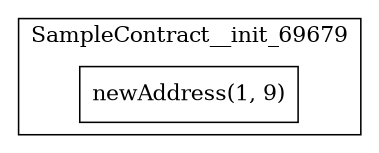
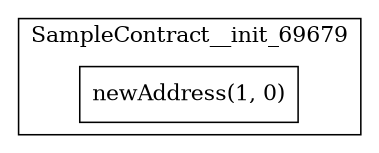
node "newAddress(1, 9)": label "newAddress(1, 9)" -> "newAddress(1, 0)"
